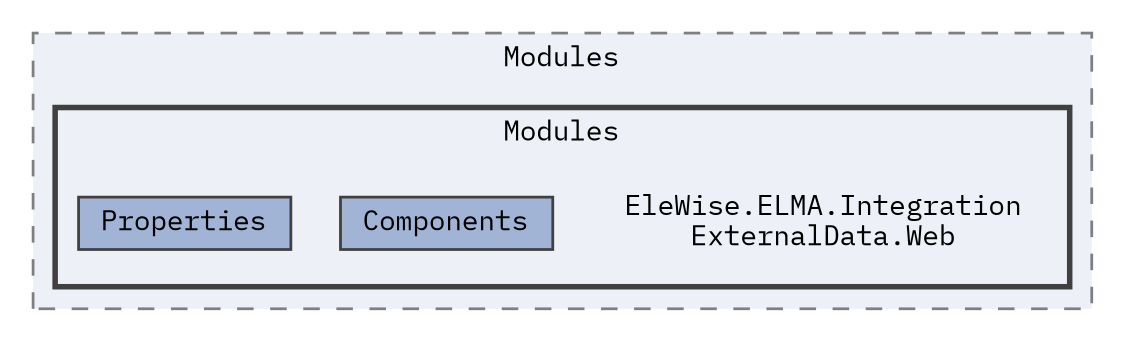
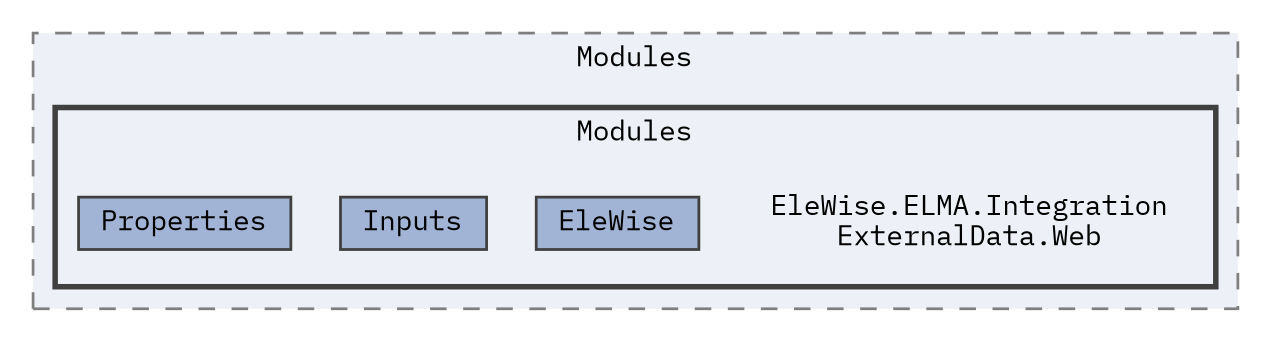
node "Inputs": added
node "Components": label "Components" -> "EleWise"
